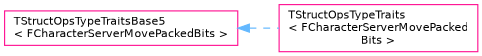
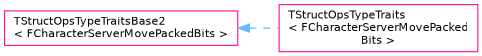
node "TStructOpsTypeTraitsBase5 < FCharacterServerMovePackedBits >": label "TStructOpsTypeTraitsBase5 < FCharacterServerMovePackedBits >" -> "TStructOpsTypeTraitsBase2 < FCharacterServerMovePackedBits >"
